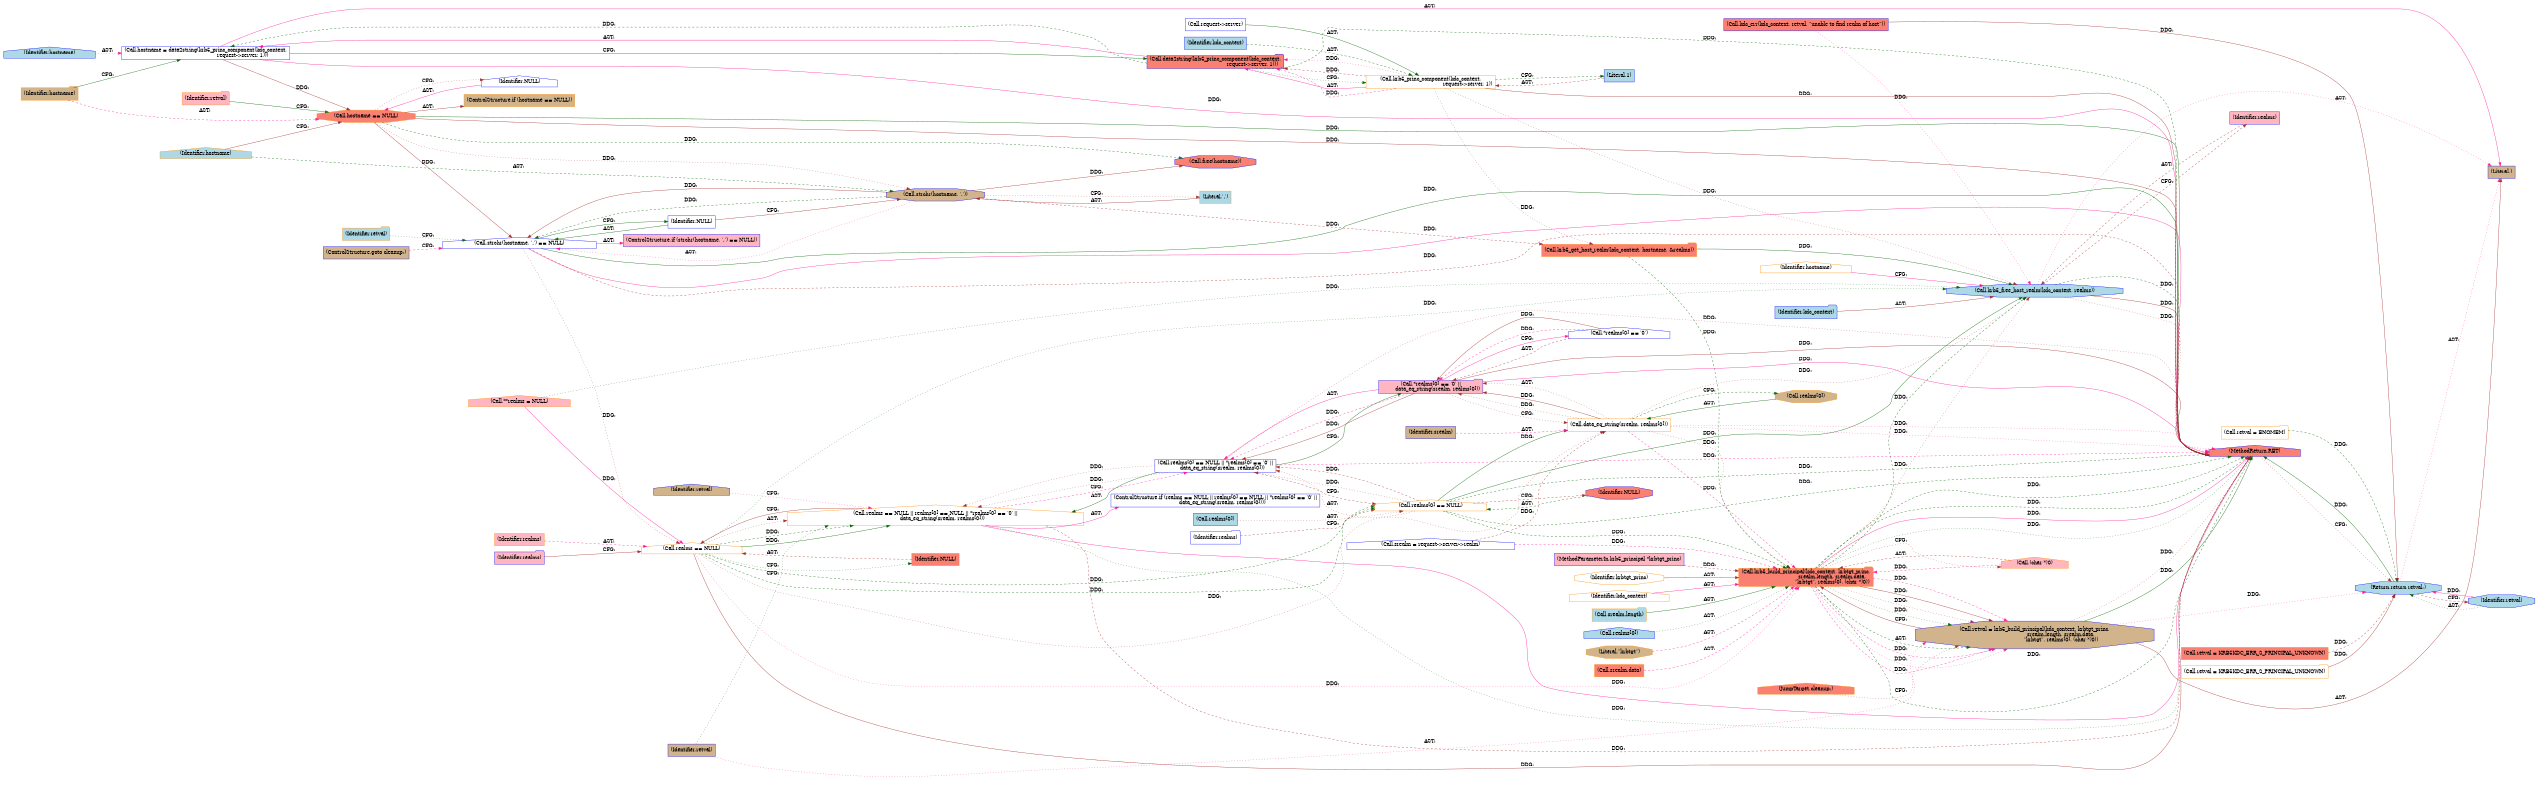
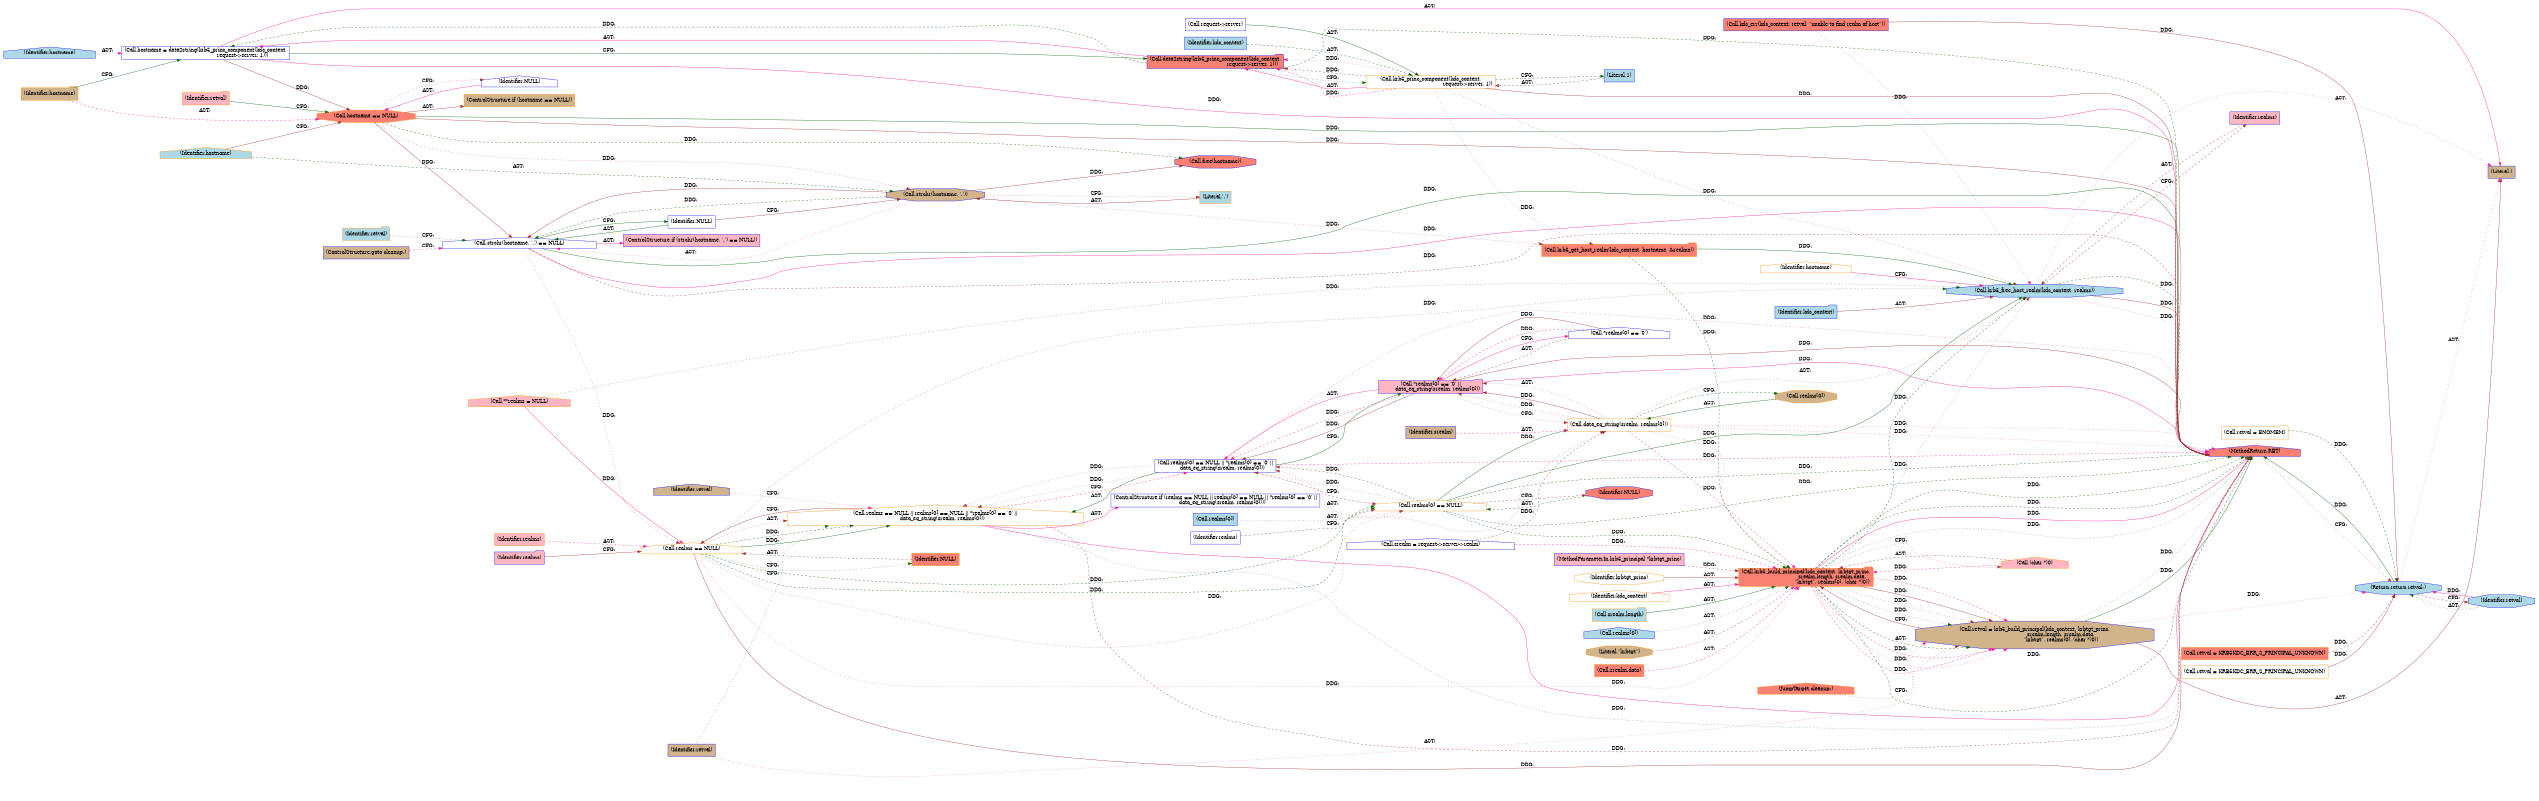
edge "(Call,strchr(hostname, '.'))" -> "(Call,krb5_get_host_realm(kdc_context, hostname, &realms))": style dashed -> dotted
edge "(Call,data_eq_string(srealm, realms[0]))" -> "(Call,krb5_free_host_realm(kdc_context, realms))": label "DDG: " -> "AST: "
